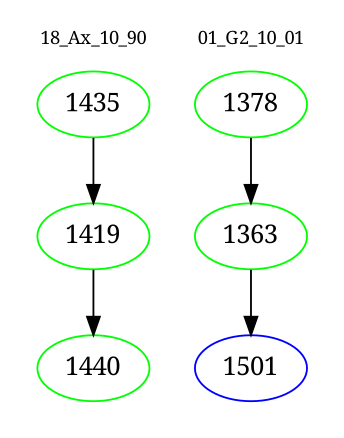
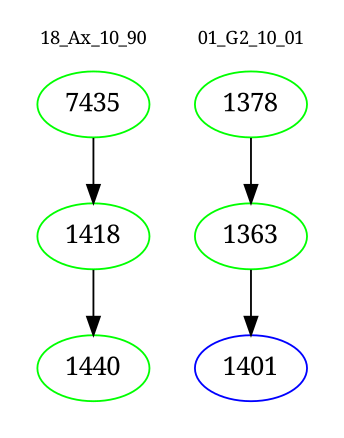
node "1435": label "1435" -> "7435"
node "1419": label "1419" -> "1418"
node "1501": label "1501" -> "1401"
